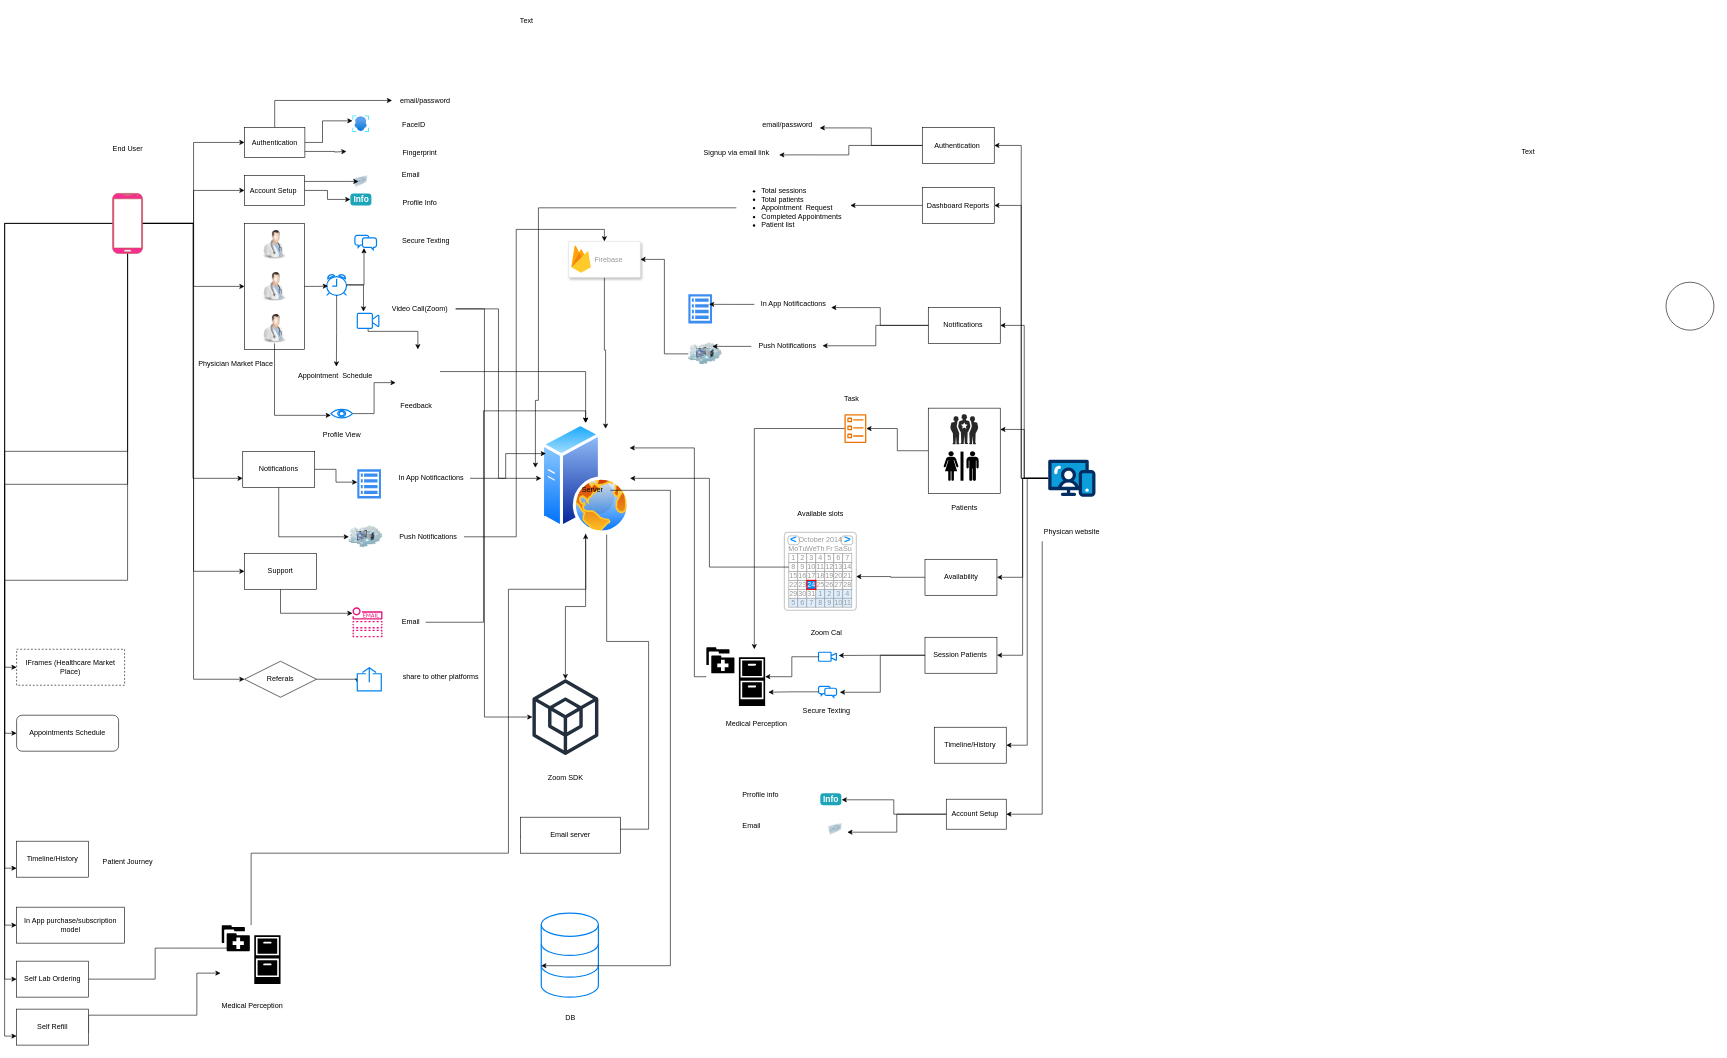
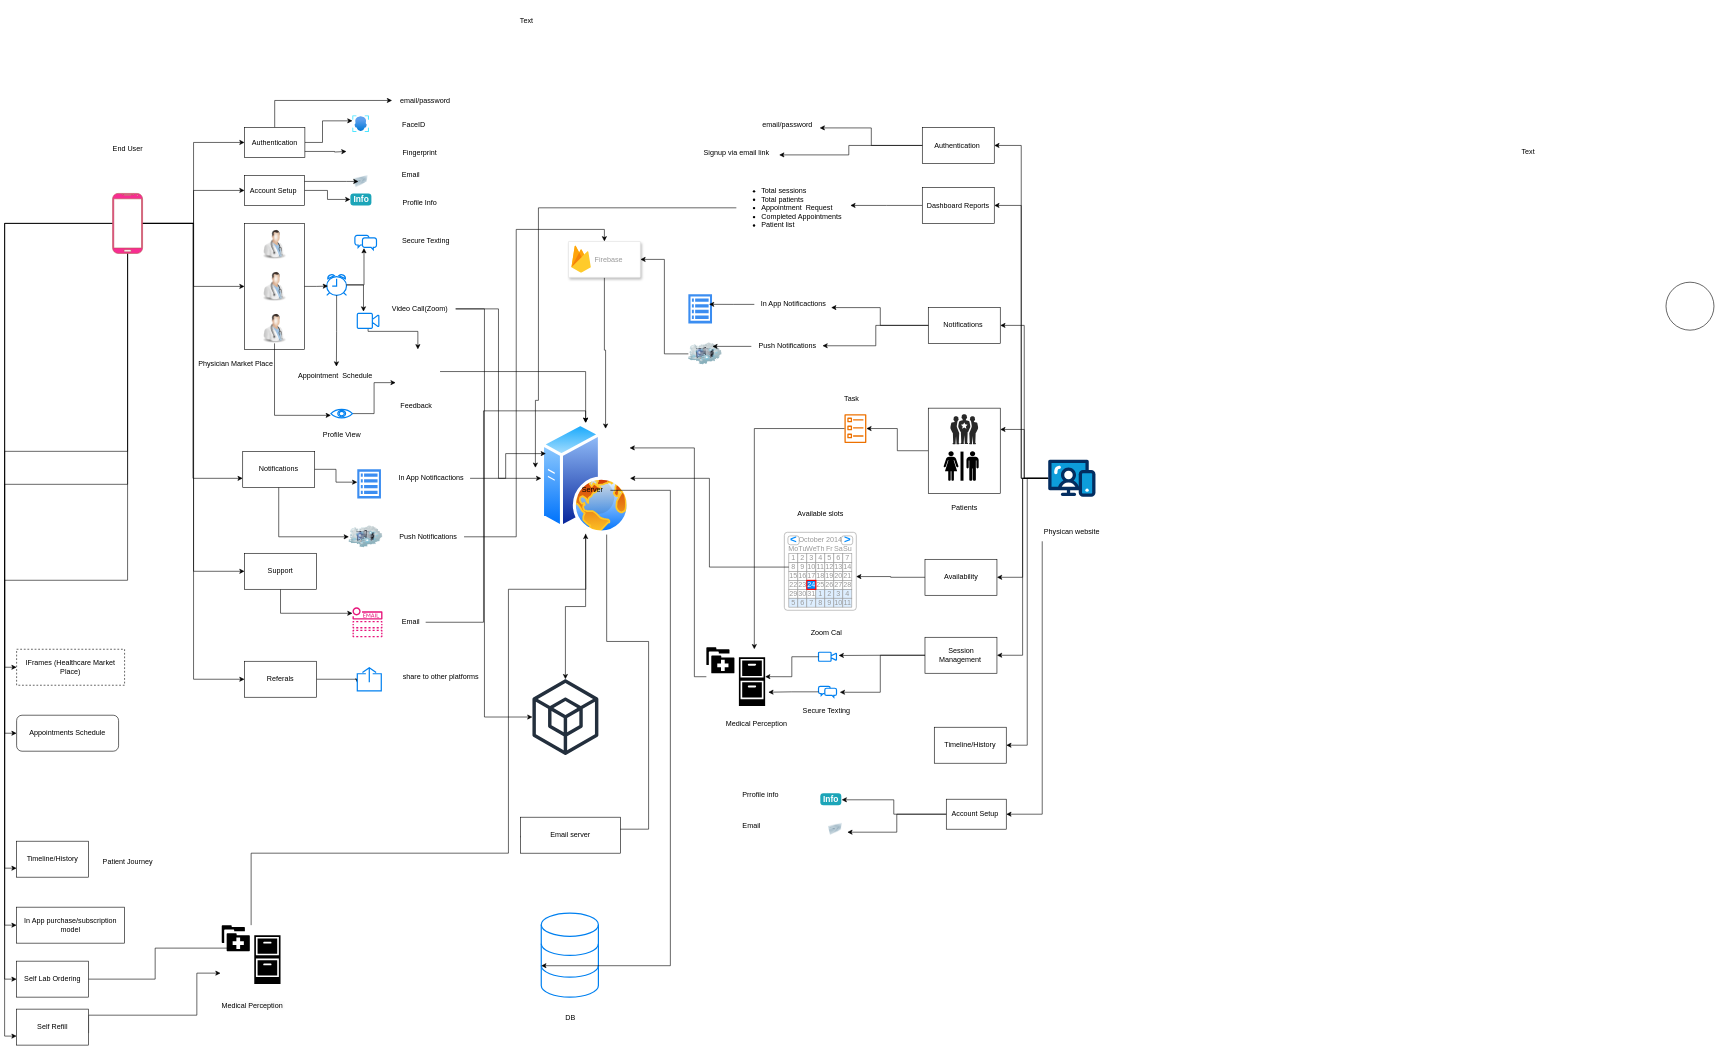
node "Session Patients": label "Session Patients" -> "Session Management"
node "Referals": shape diamond -> rectangle
node "Zoom SDK": removed
